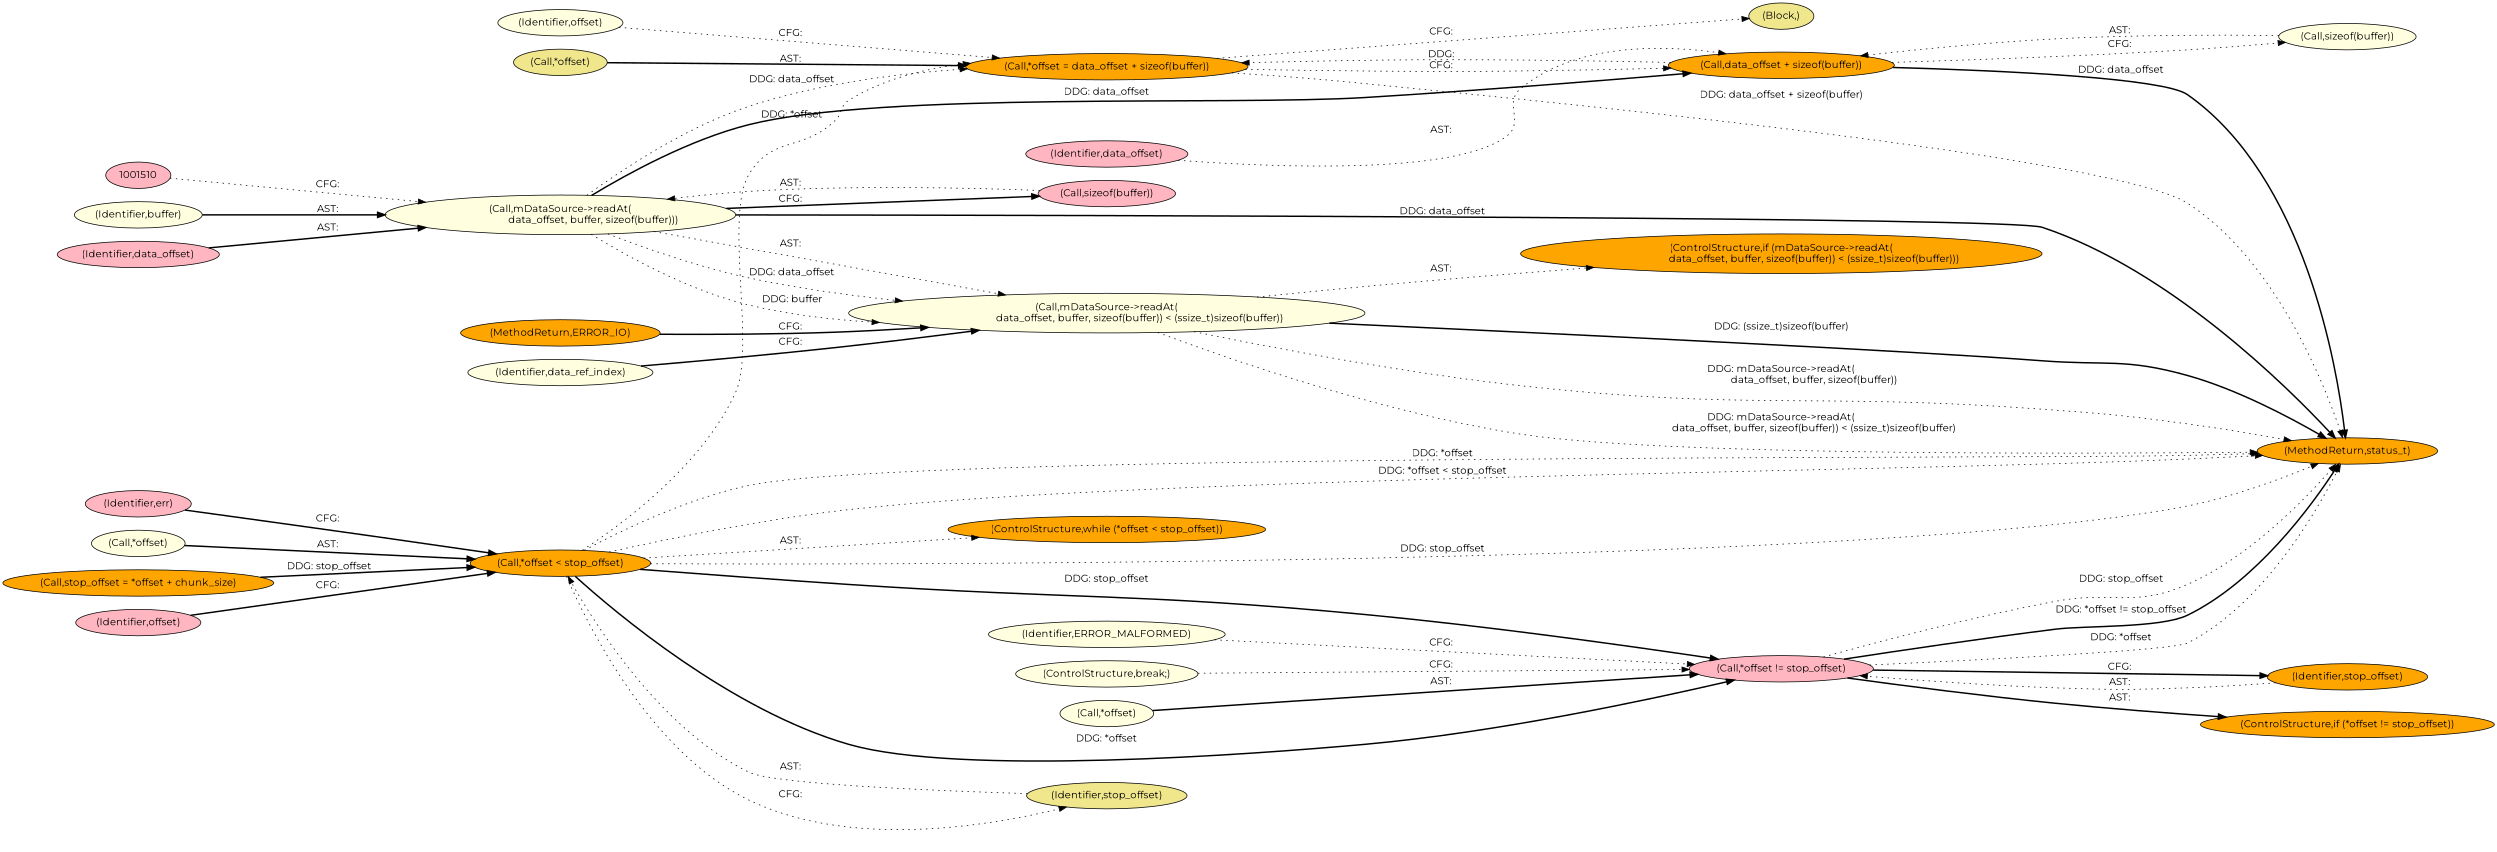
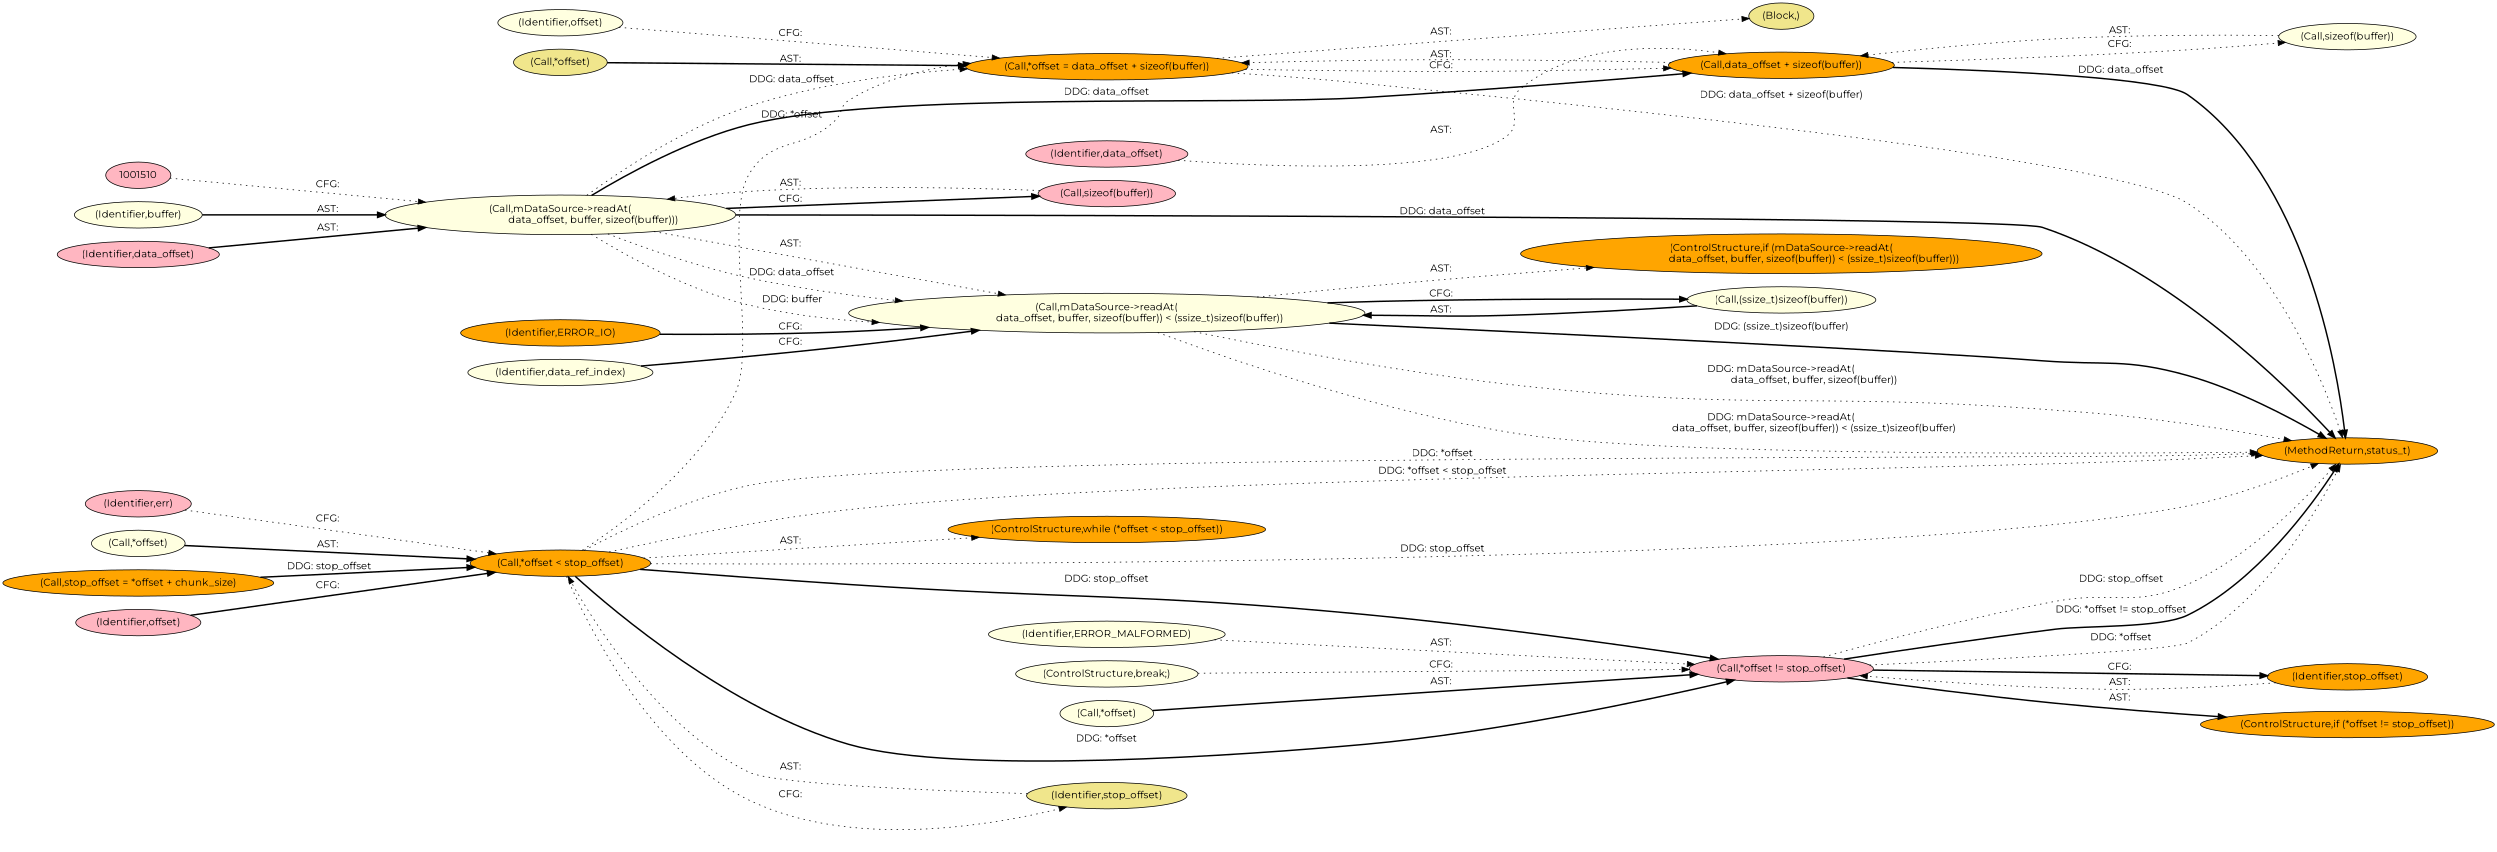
edge "(Call,*offset = data_offset + sizeof(buffer))" -> "(Block,)": label "CFG: " -> "AST: "
edge "(Call,data_offset + sizeof(buffer))" -> "(Call,*offset = data_offset + sizeof(buffer))": label "DDG: " -> "AST: "
node "(Call,(ssize_t)sizeof(buffer))": added
node "(MethodReturn,ERROR_IO)": label "(MethodReturn,ERROR_IO)" -> "(Identifier,ERROR_IO)"
edge "(Identifier,err)" -> "(Call,*offset < stop_offset)": style bold -> dotted
edge "(Identifier,ERROR_MALFORMED)" -> "(Call,*offset != stop_offset)": label "CFG: " -> "AST: "
